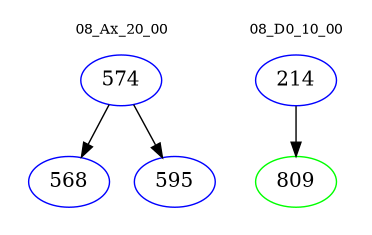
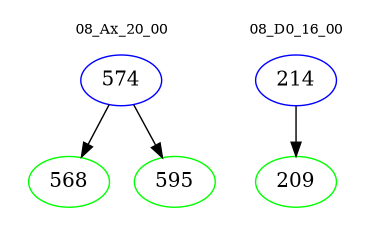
cluster "08_D0_10_00": label "08_D0_10_00" -> "08_D0_16_00"
node "568": color blue -> green
node "595": color blue -> green
node "809": label "809" -> "209"
